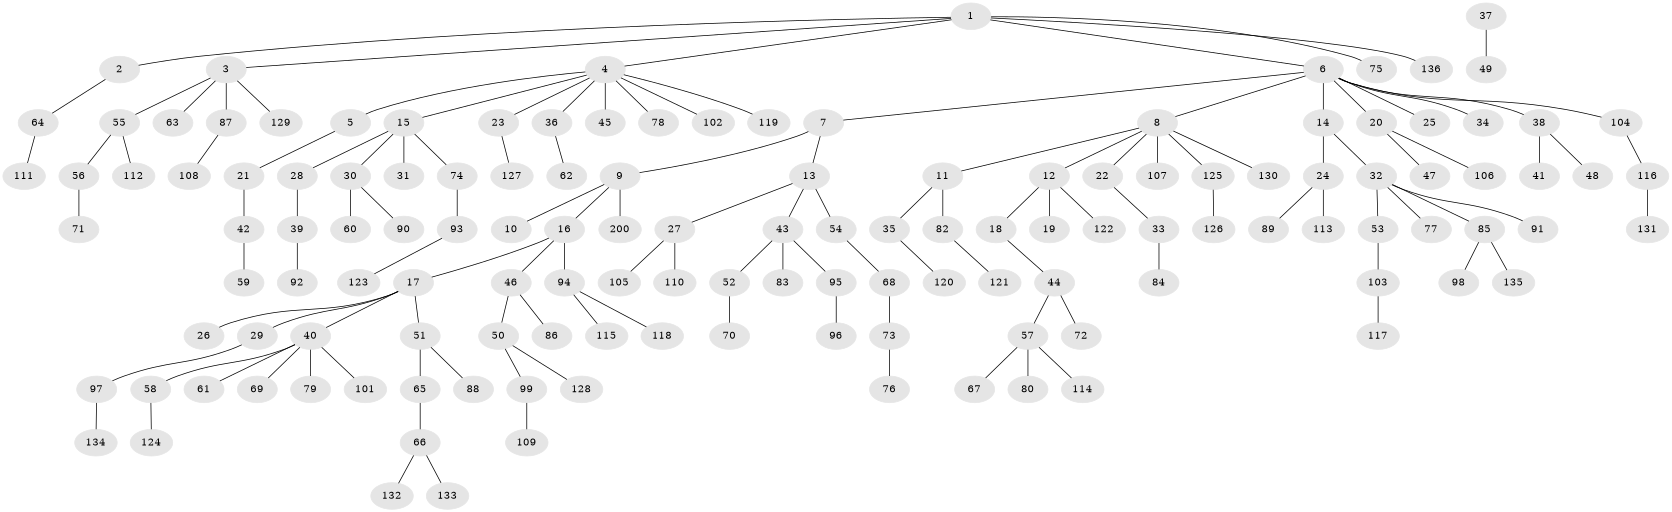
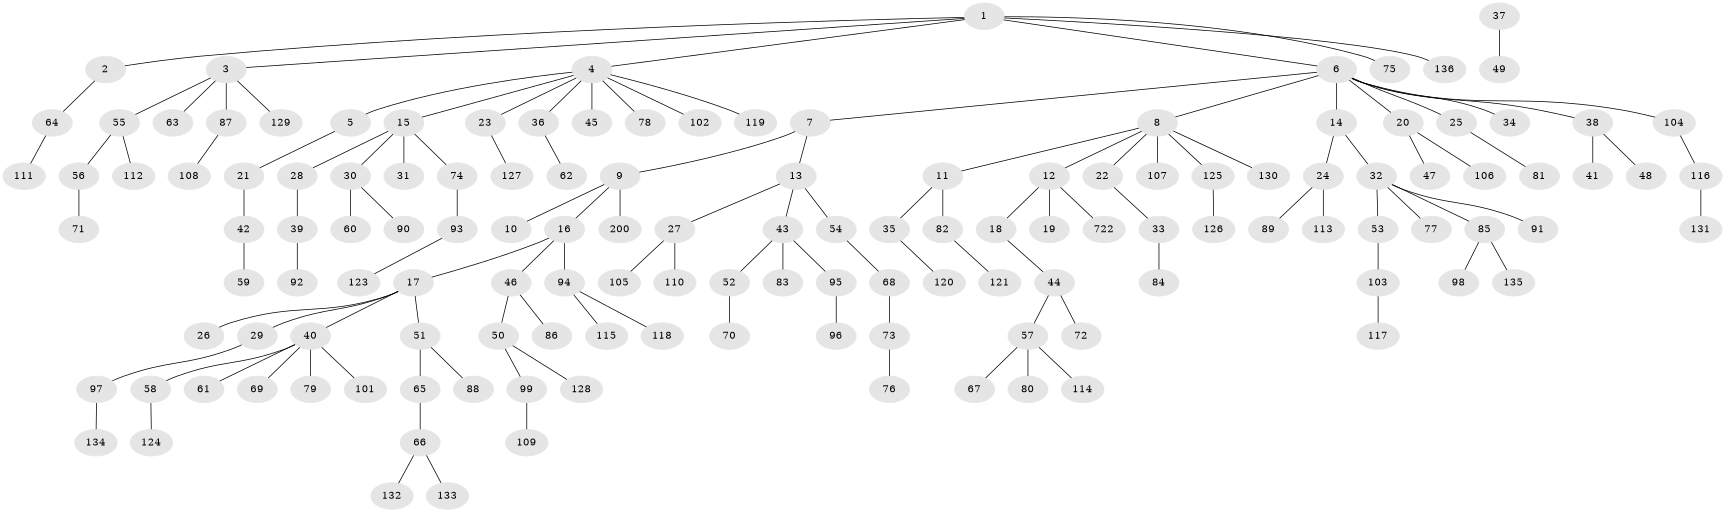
node "81": added
node "122": label "122" -> "722"
